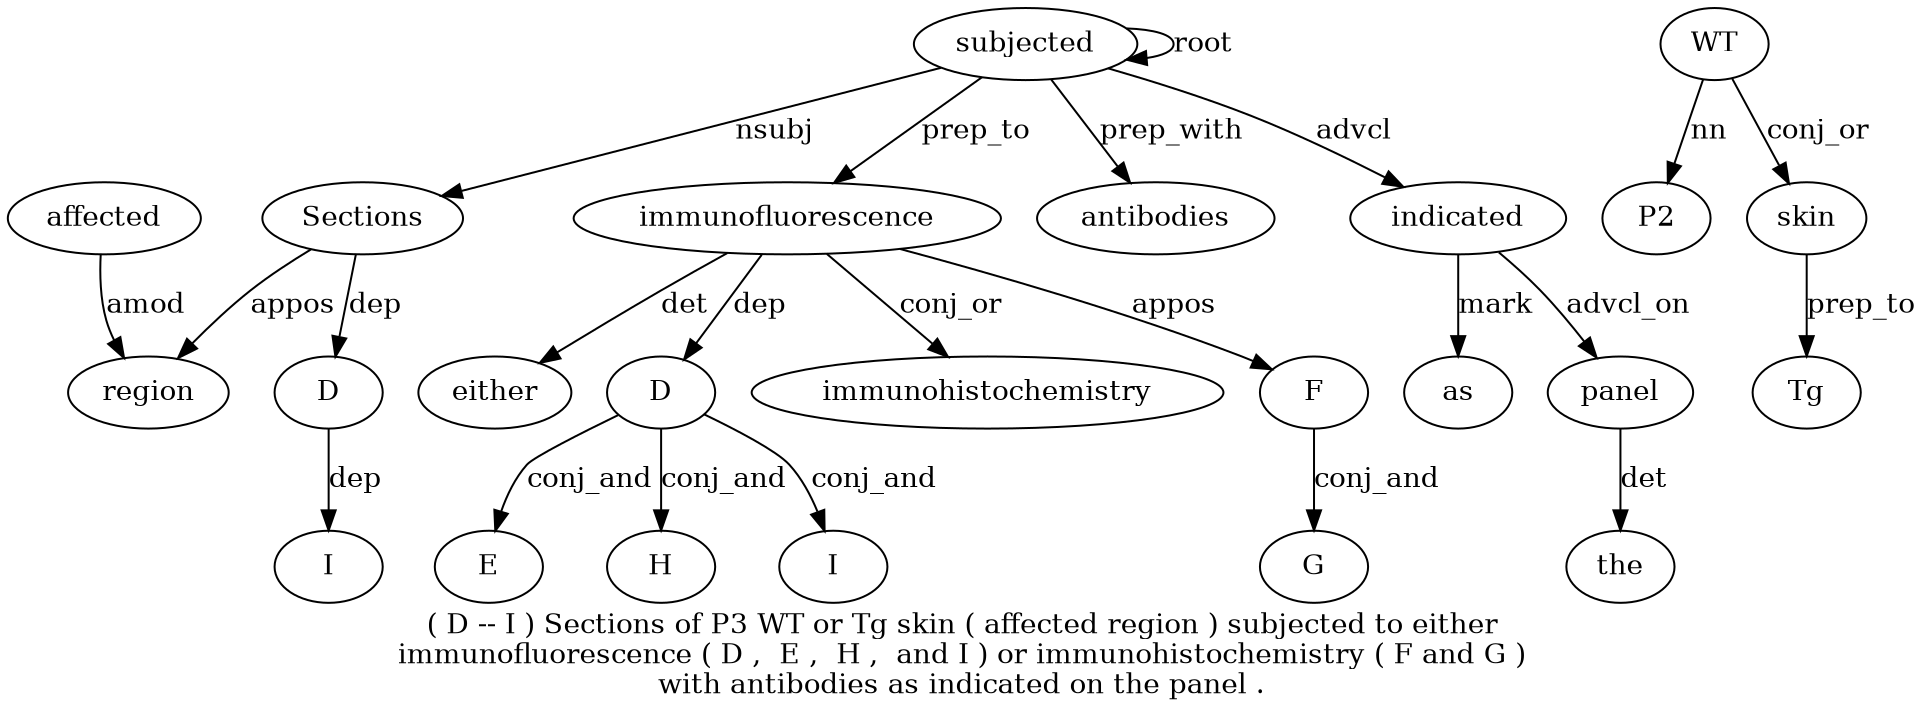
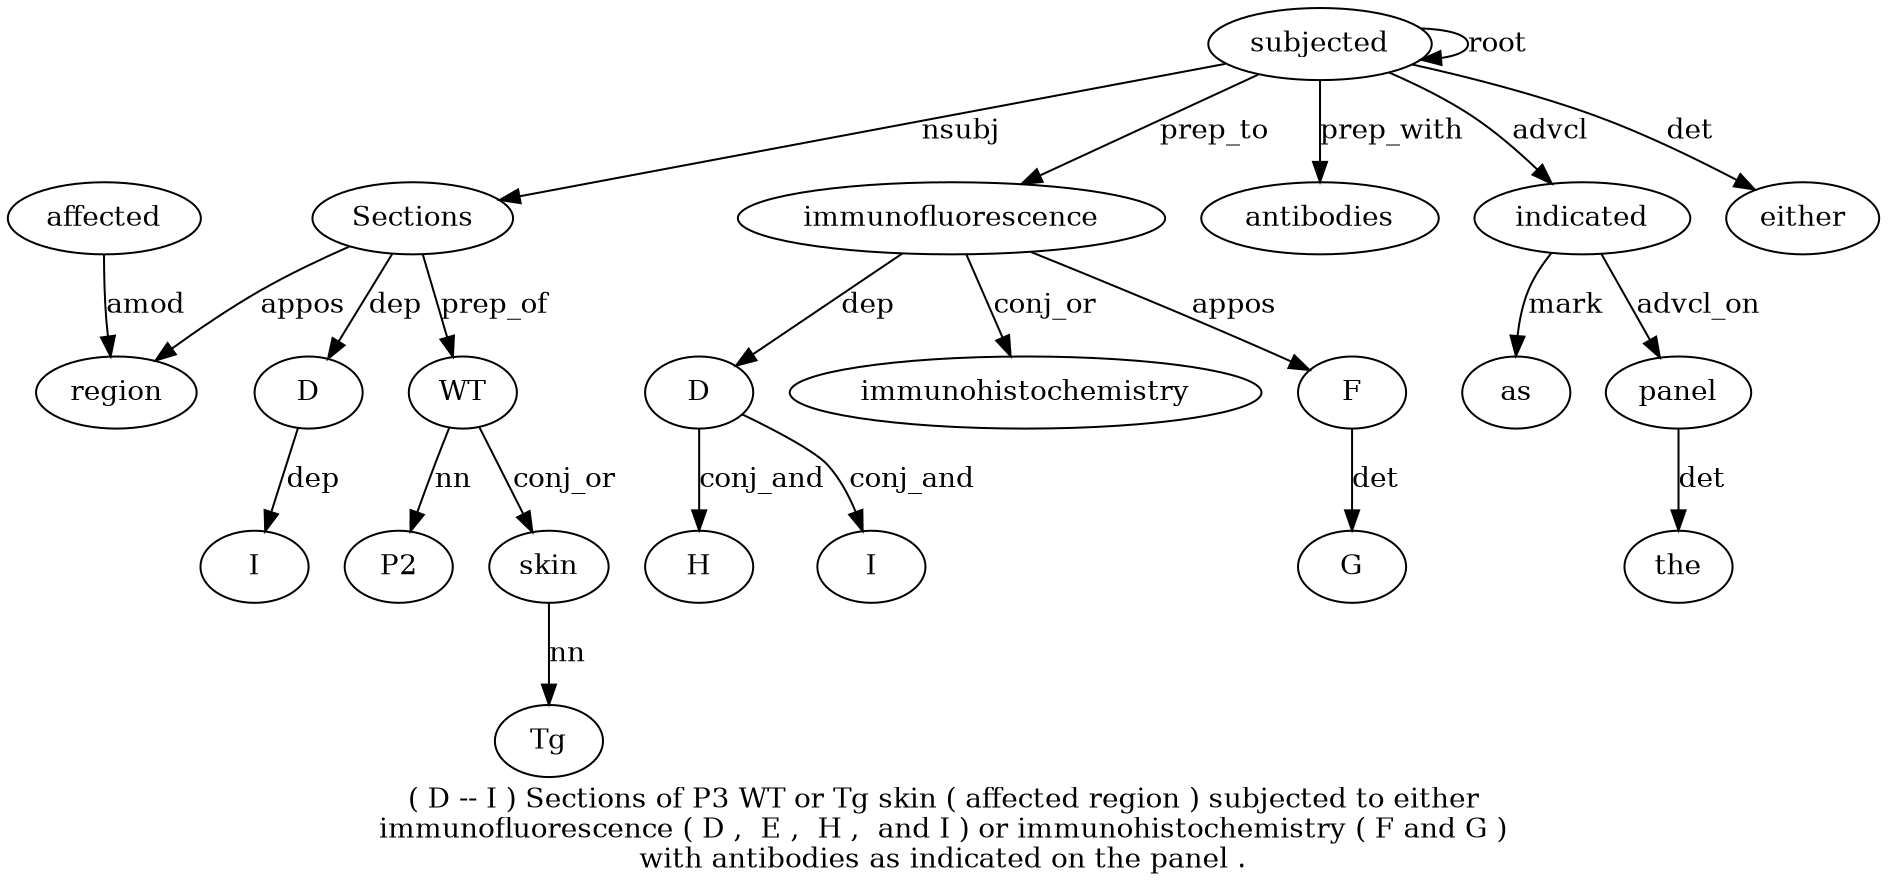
edge "Sections" -> "WT": added, label "prep_of"
edge "immunofluorescence" -> "either": now "subjected" -> "either"
edge "skin" -> "Tg": label "prep_to" -> "nn"
edge "F" -> "G": label "conj_and" -> "det"
node "E": removed
